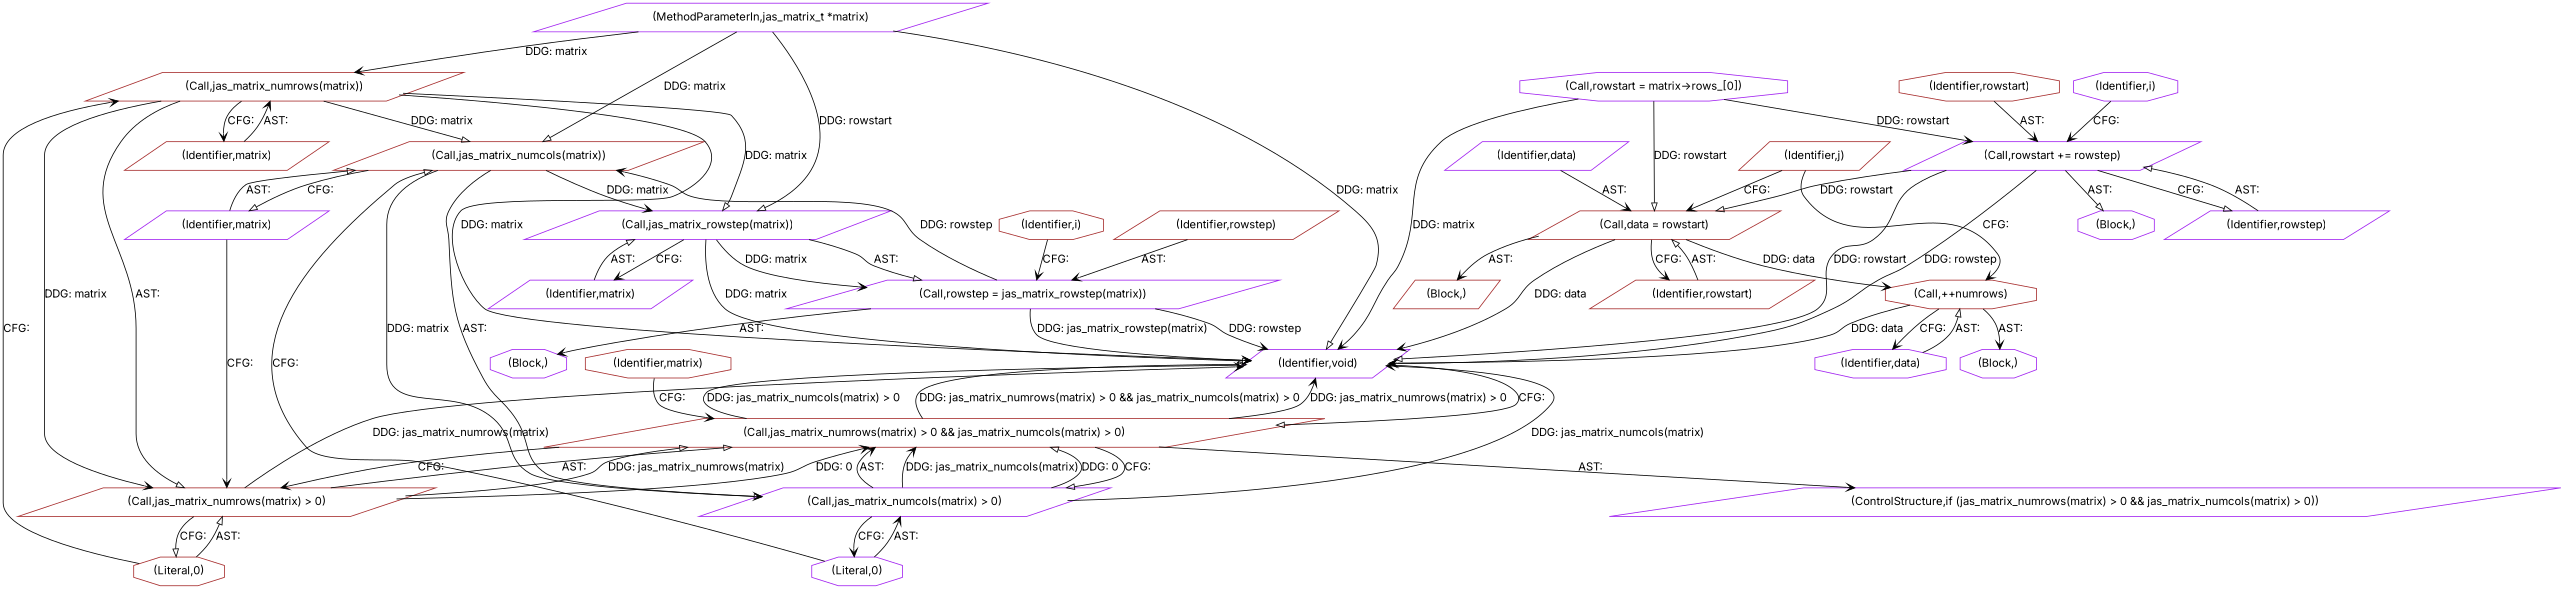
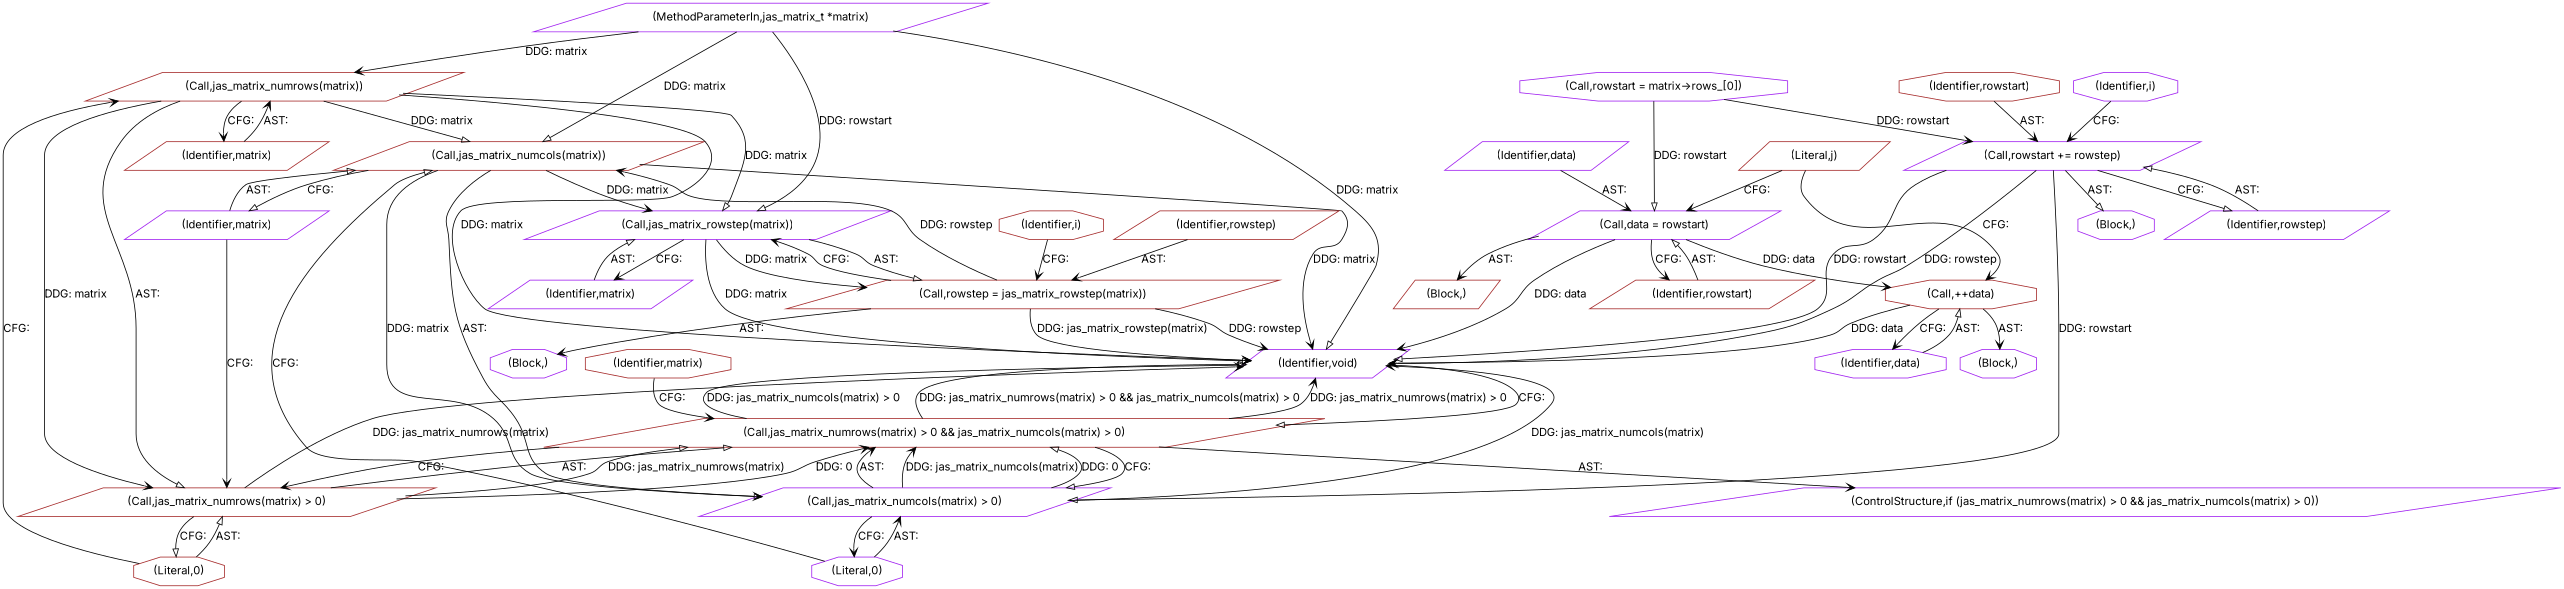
node "(Identifier,j)": label "(Identifier,j)" -> "(Literal,j)"
edge "(Call,rowstart = matrix->rows_[0])" -> "(Identifier,void)": now "(Call,jas_matrix_numcols(matrix))" -> "(Identifier,void)"
edge "(Call,rowstart += rowstep)" -> "(Call,data = rowstart)": now "(Call,rowstart += rowstep)" -> "(Call,jas_matrix_numcols(matrix) > 0)"
node "(Call,data = rowstart)": color brown -> purple
edge "(Call,rowstep = jas_matrix_rowstep(matrix))" -> "(Call,jas_matrix_rowstep(matrix))": added, label "CFG:"
node "(Call,rowstep = jas_matrix_rowstep(matrix))": color purple -> brown
node "(Call,++numrows)": label "(Call,++numrows)" -> "(Call,++data)"
